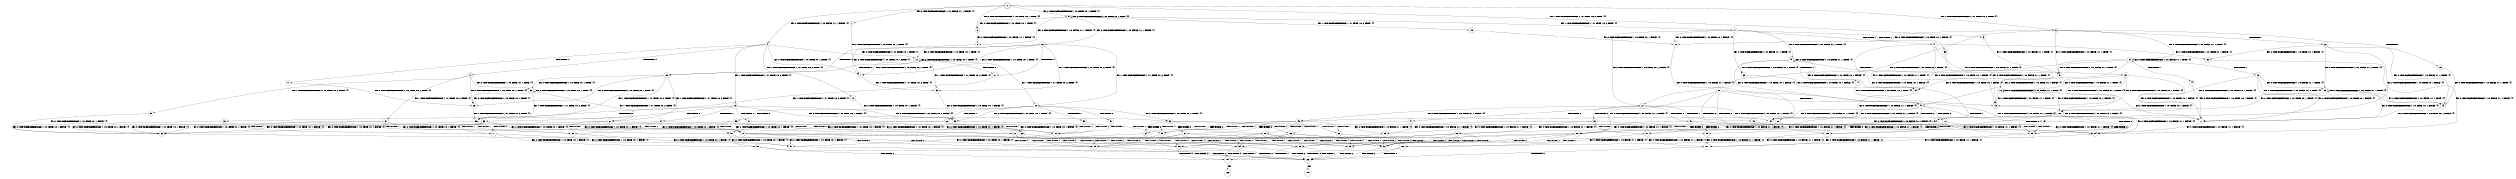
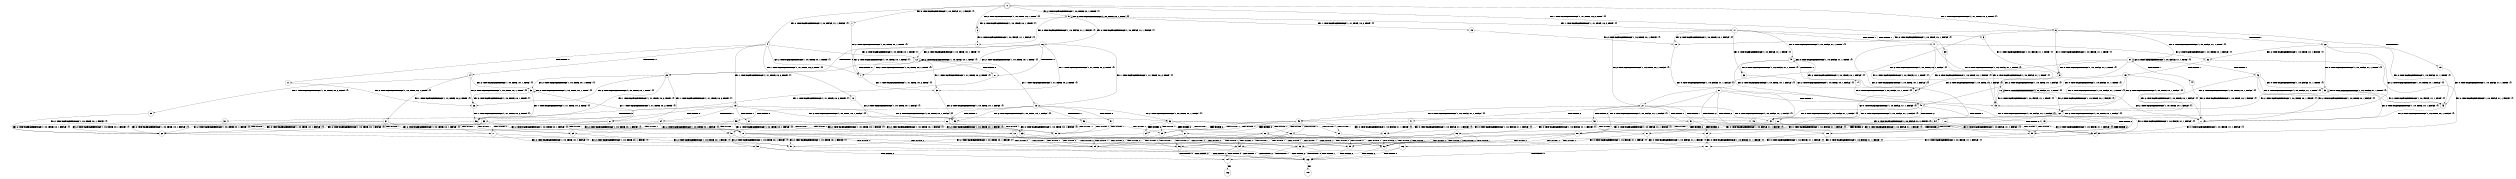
edge "40" -> "75": now "52" -> "75"
edge "45" -> "78": removed, label "TERMINATE !2"
